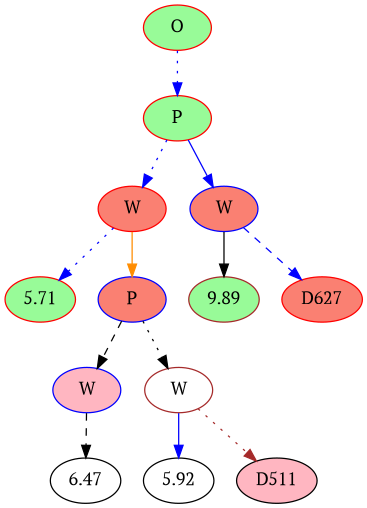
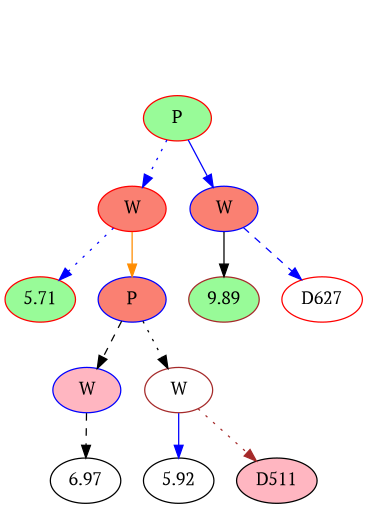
node "O": removed
node "D627": fillcolor salmon -> white
node "6.47": label "6.47" -> "6.97"
